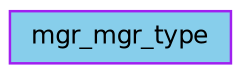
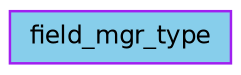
node "mgr_mgr_type": label "mgr_mgr_type" -> "field_mgr_type"
